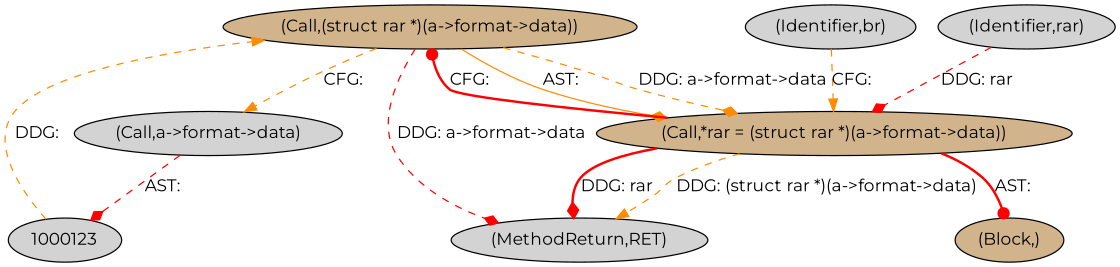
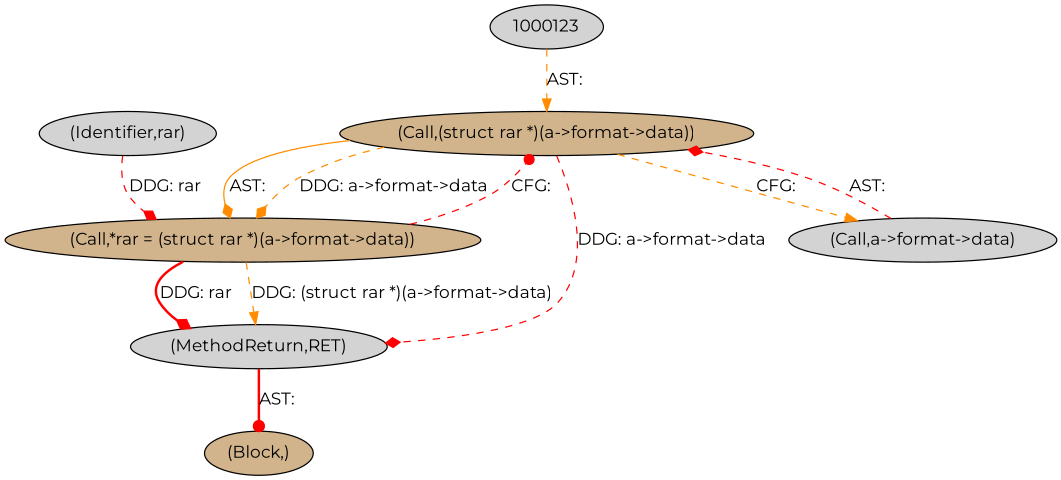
node "(Identifier,br)": removed
edge "(Call,*rar = (struct rar *)(a->format->data))" -> "(Call,(struct rar *)(a->format->data))": style bold -> dashed
edge "1000123" -> "(Call,(struct rar *)(a->format->data))": label "DDG: " -> "AST: "
edge "(Call,*rar = (struct rar *)(a->format->data))" -> "(Block,)": now "(MethodReturn,RET)" -> "(Block,)"
edge "(Call,a->format->data)" -> "1000123": now "(Call,a->format->data)" -> "(Call,(struct rar *)(a->format->data))"
